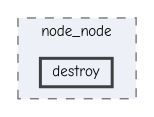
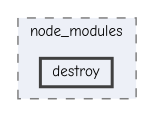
cluster "node_node": label "node_node" -> "node_modules"
